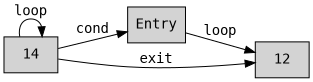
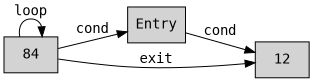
edge "Entry" -> "12": label "loop" -> "cond"
node "14": label "14" -> "84"
